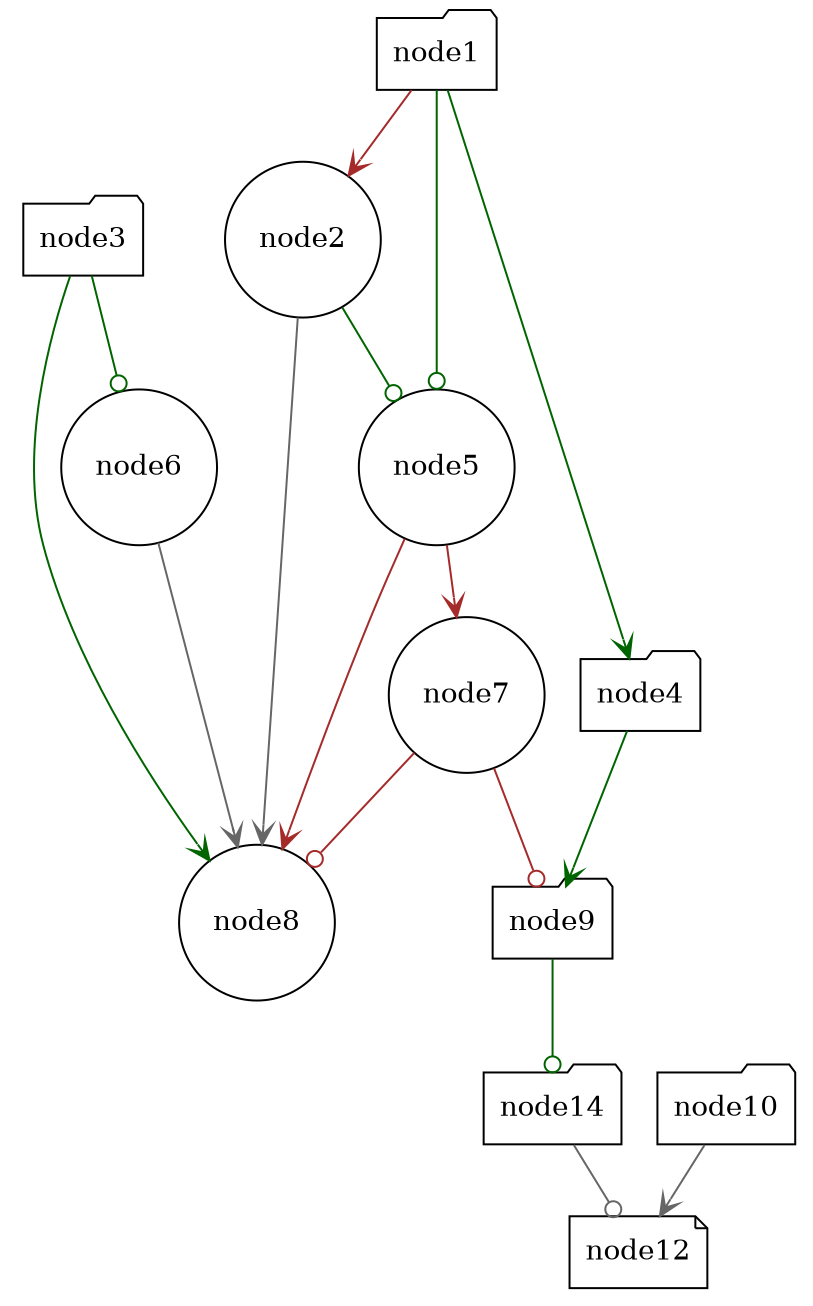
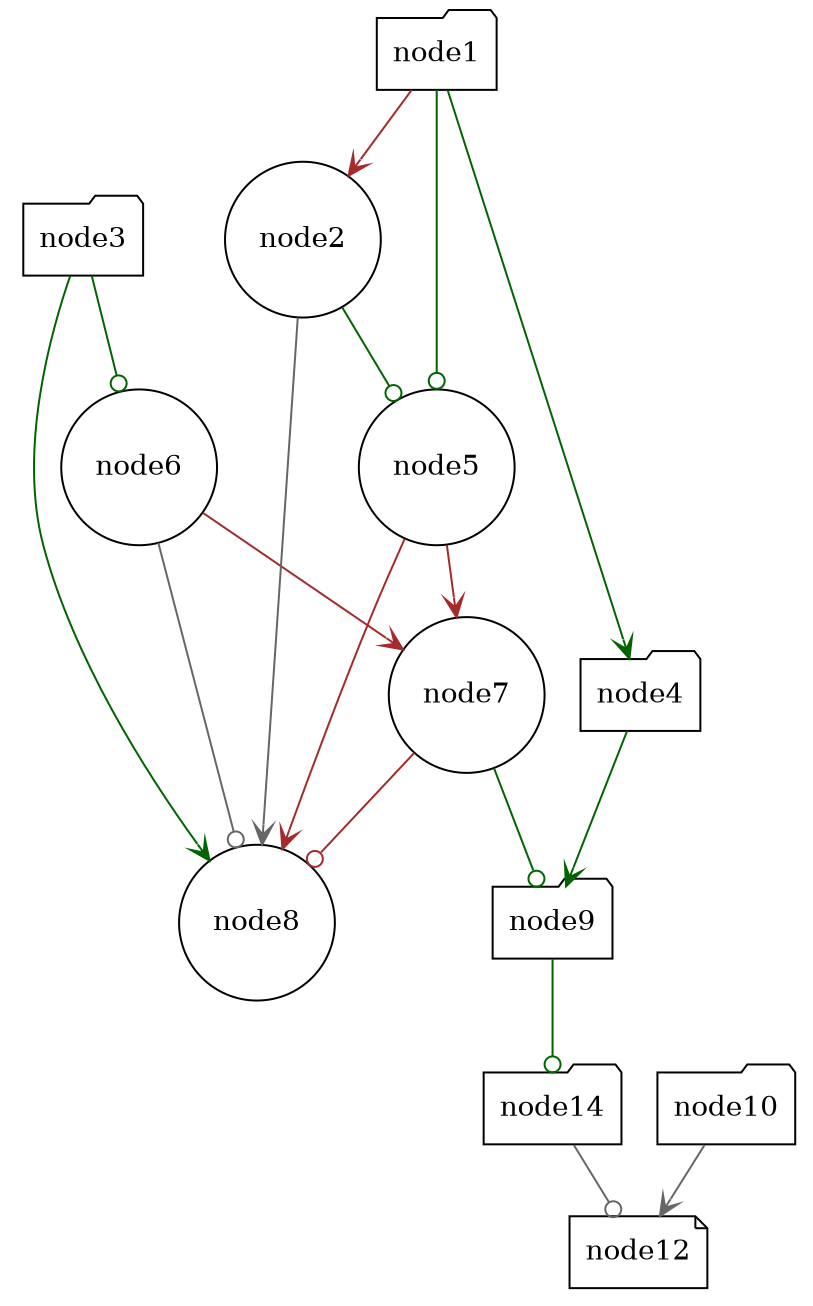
edge "node6" -> "node7": added
edge "node6" -> "node8": arrowhead vee -> odot
edge "node7" -> "node9": color brown -> darkgreen
